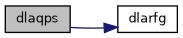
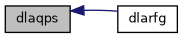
edge "dlaqps" -> "dlarfg": reversed
